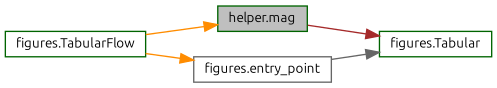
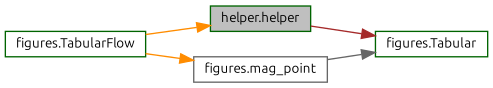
node "helper.mag": label "helper.mag" -> "helper.helper"
node "figures.entry_point": label "figures.entry_point" -> "figures.mag_point"
